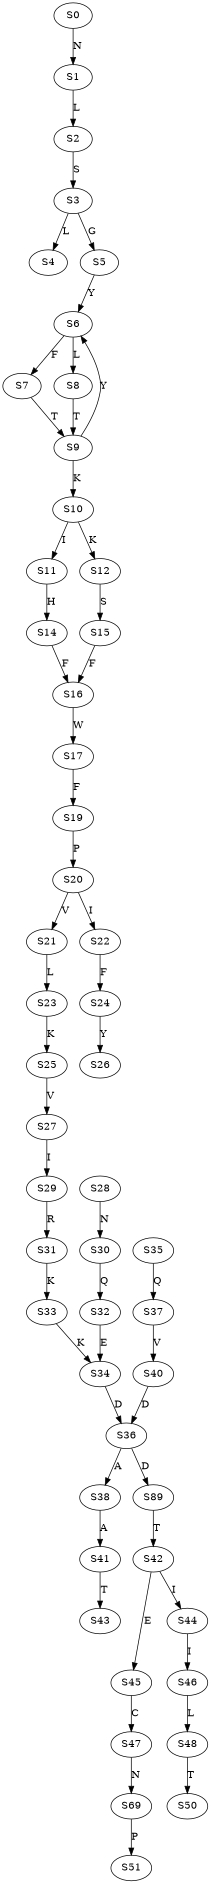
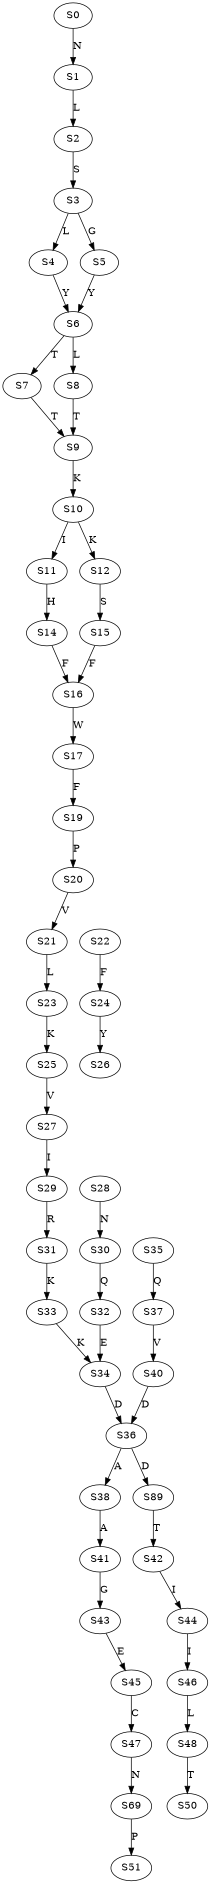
edge "S6" -> "S7": label "F" -> "T"
edge "S9" -> "S6": now "S4" -> "S6"
edge "S20" -> "S22": removed, label "I"
edge "S41" -> "S43": label "T" -> "G"
edge "S42" -> "S45": now "S43" -> "S45"
